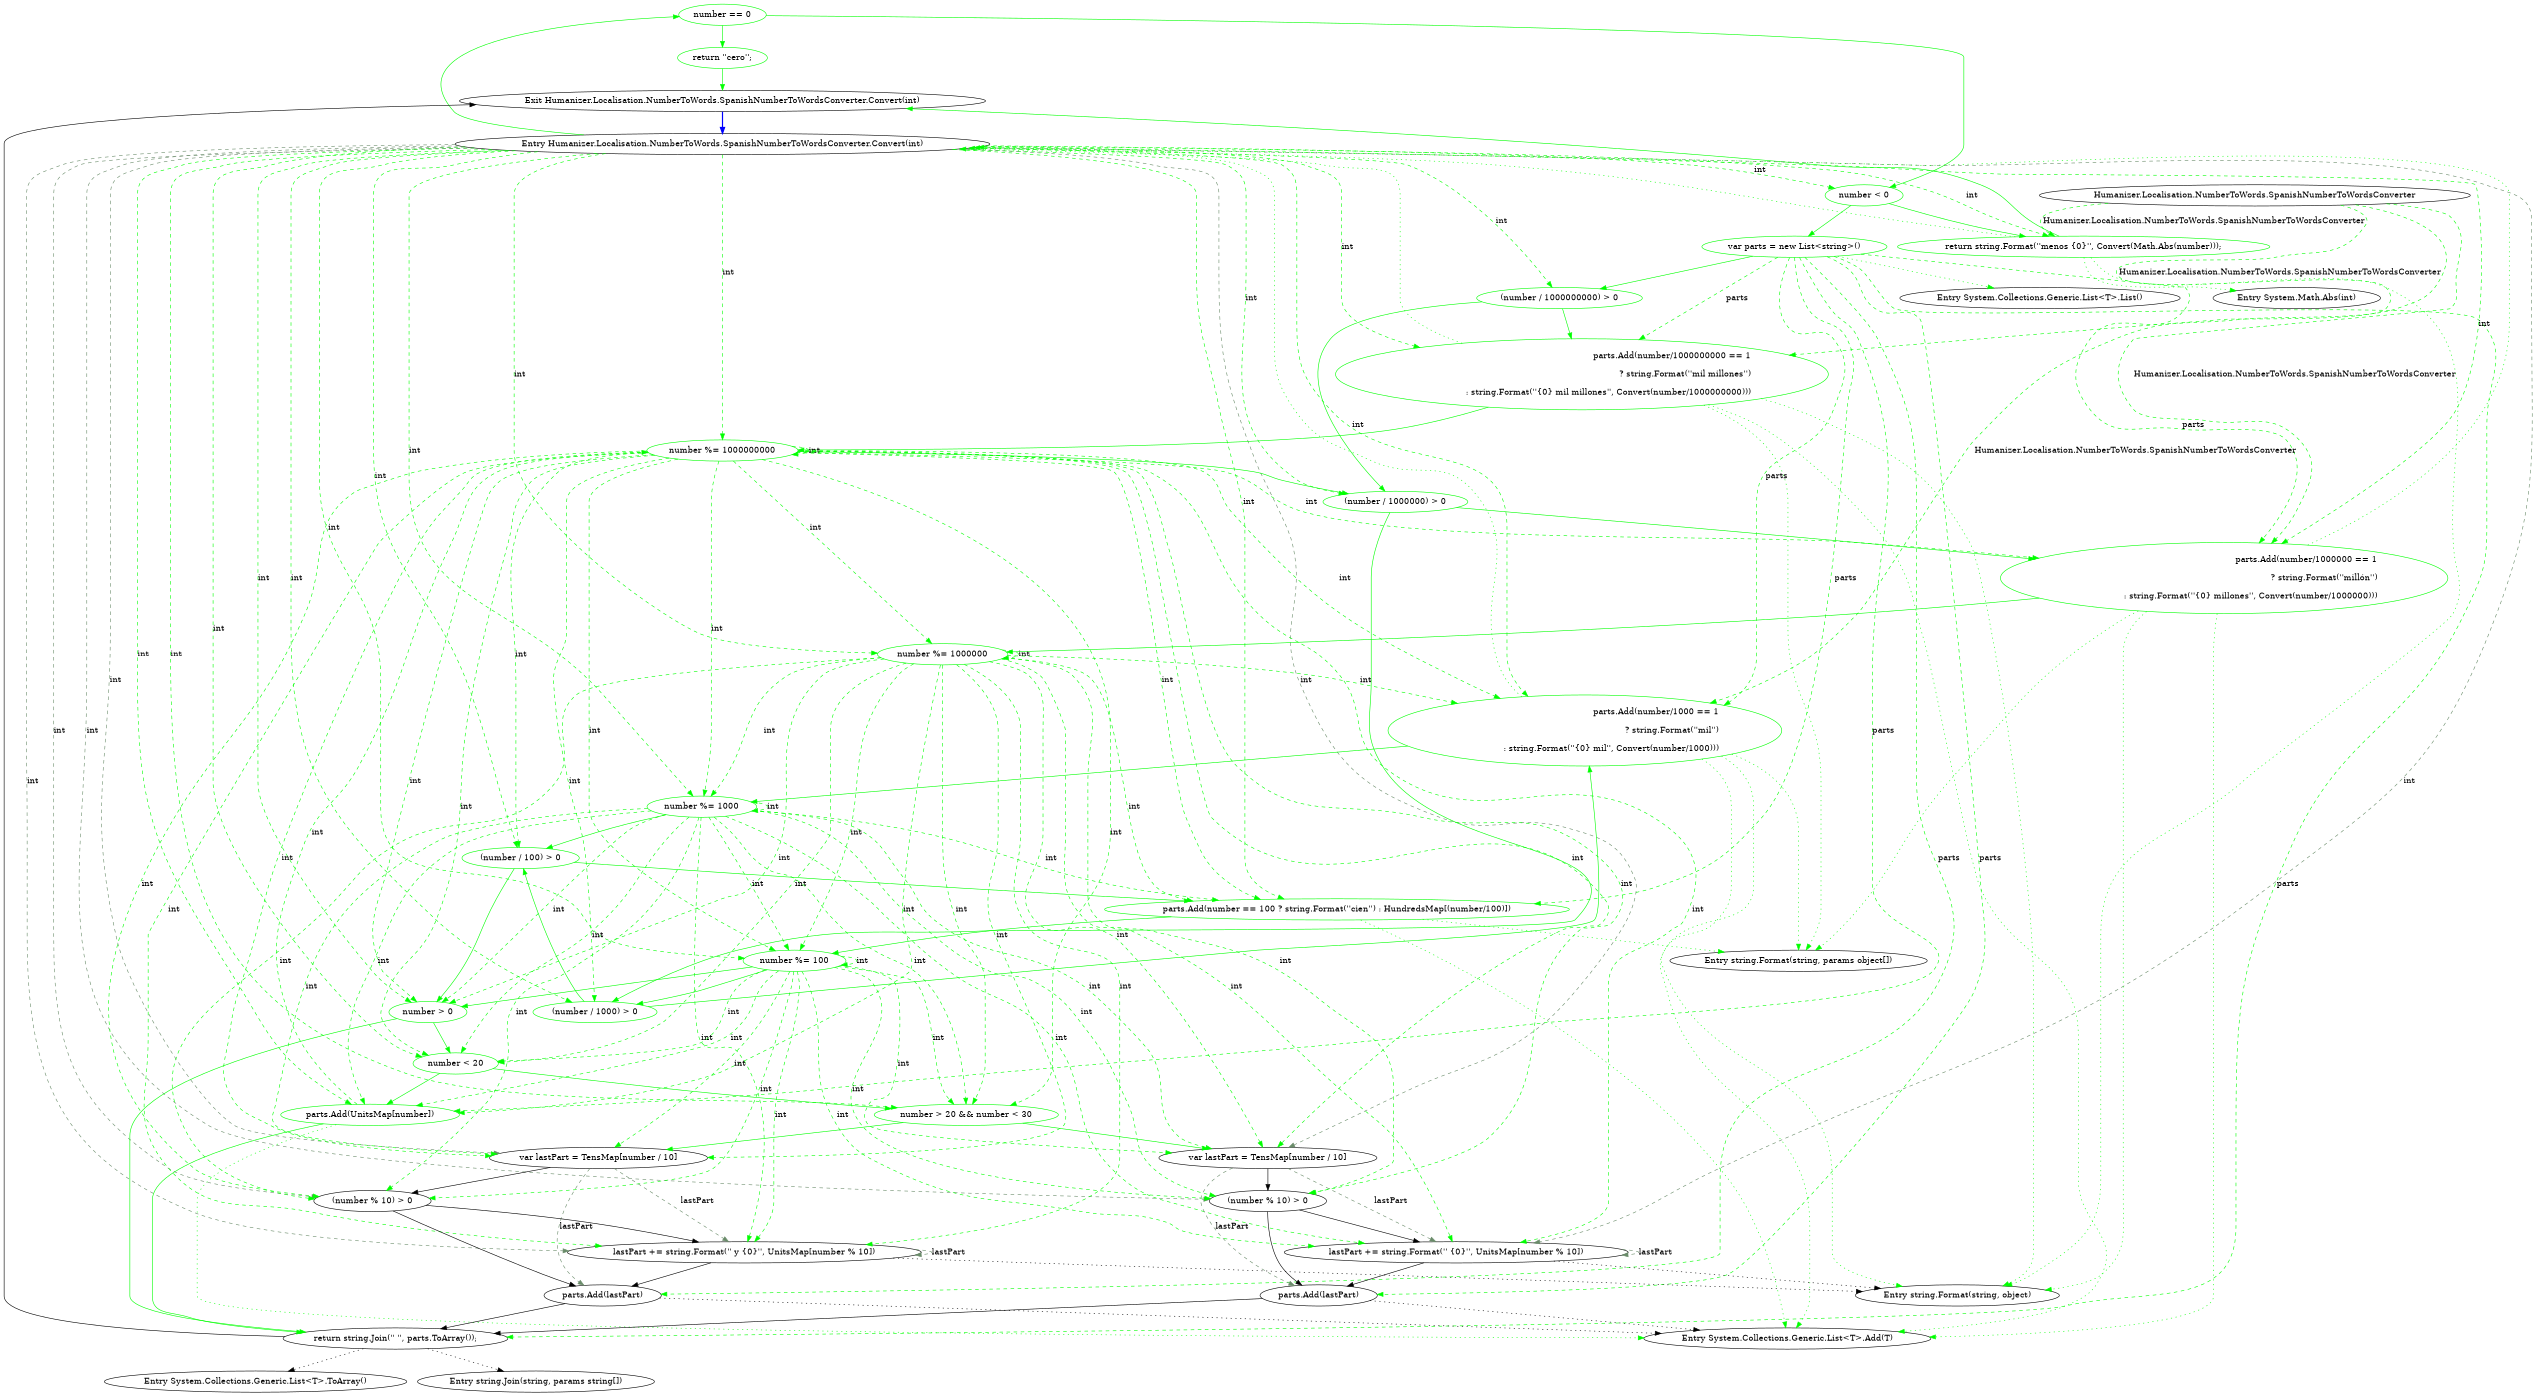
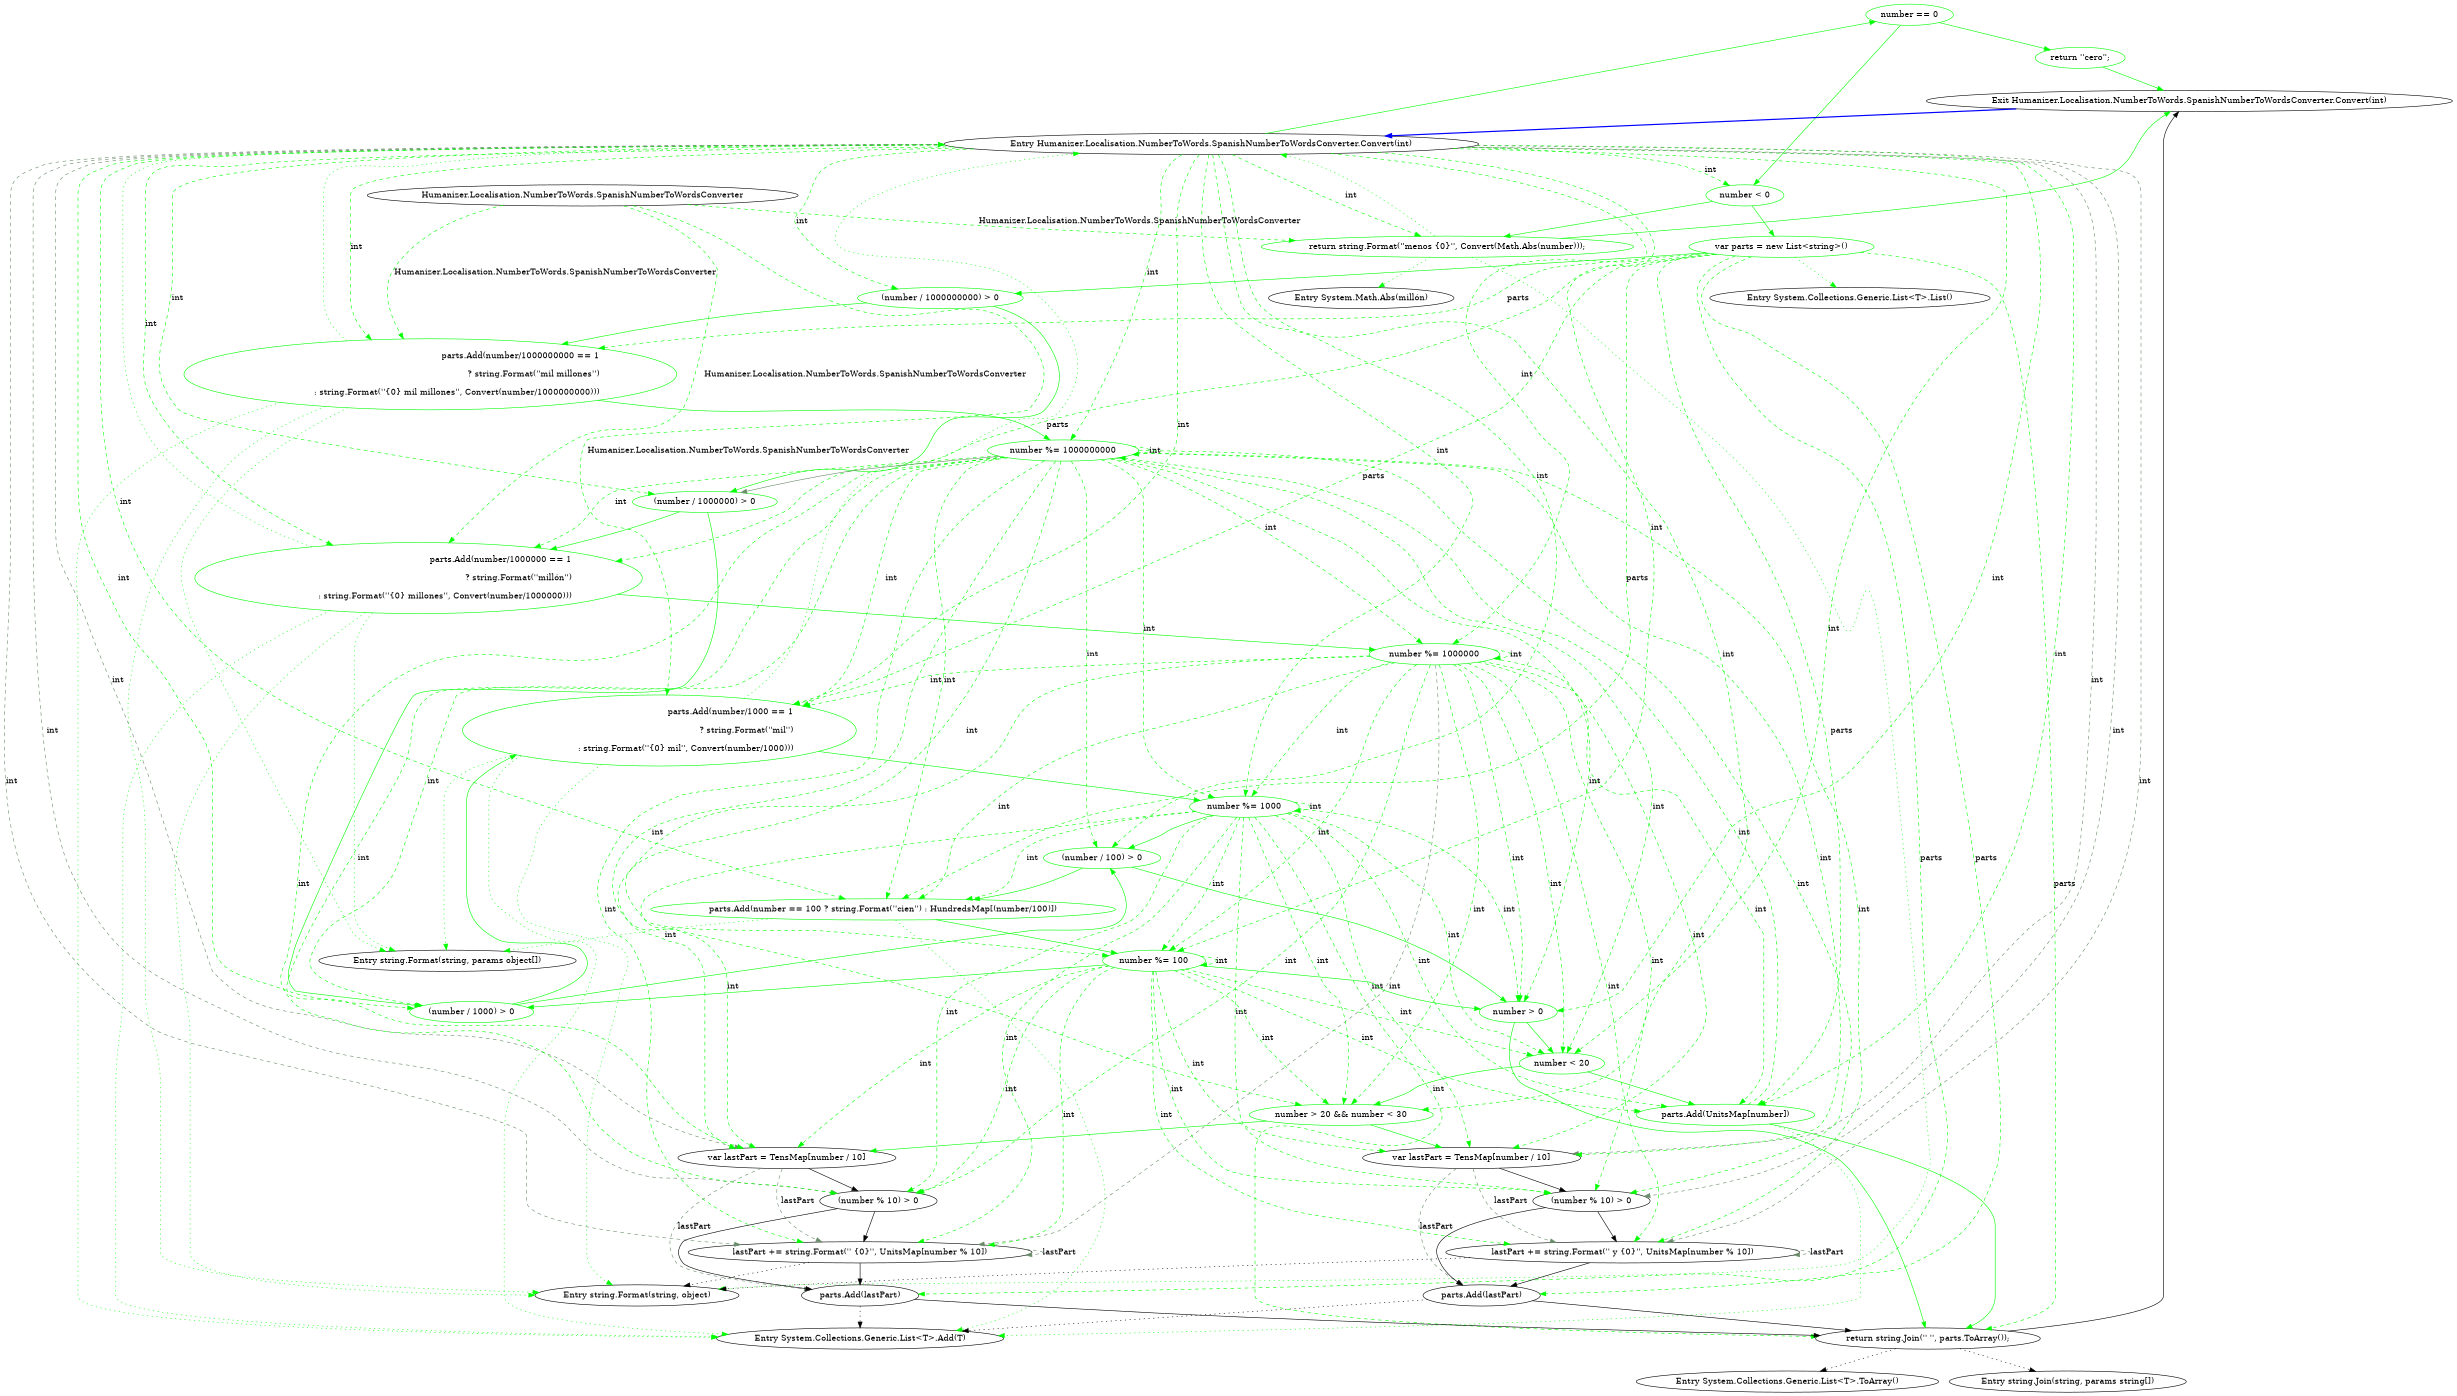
node "Entry System.Math.Abs(int)": label "Entry System.Math.Abs(int)" -> "Entry System.Math.Abs(millón)"
edge "number %= 1000000000" -> "(number / 1000000) > 0": color green -> darkseagreen4
edge "number %= 1000000" -> "lastPart += string.Format('' {0}'', UnitsMap[number % 10])": color green -> darkseagreen4
edge "number %= 1000" -> "lastPart += string.Format('' y {0}'', UnitsMap[number % 10])": now "number %= 1000" -> "return string.Join('' '', parts.ToArray());"
